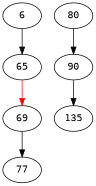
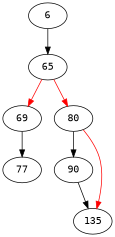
edge "65" -> "80": added
edge "80" -> "135": added
